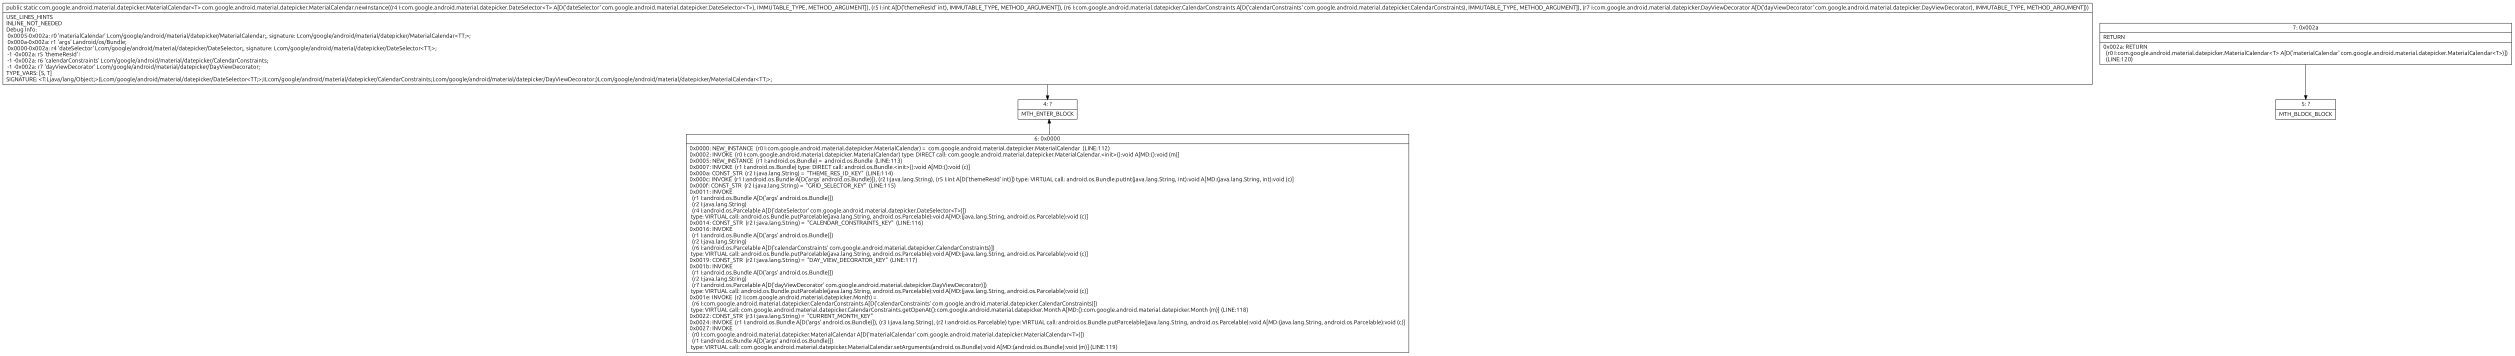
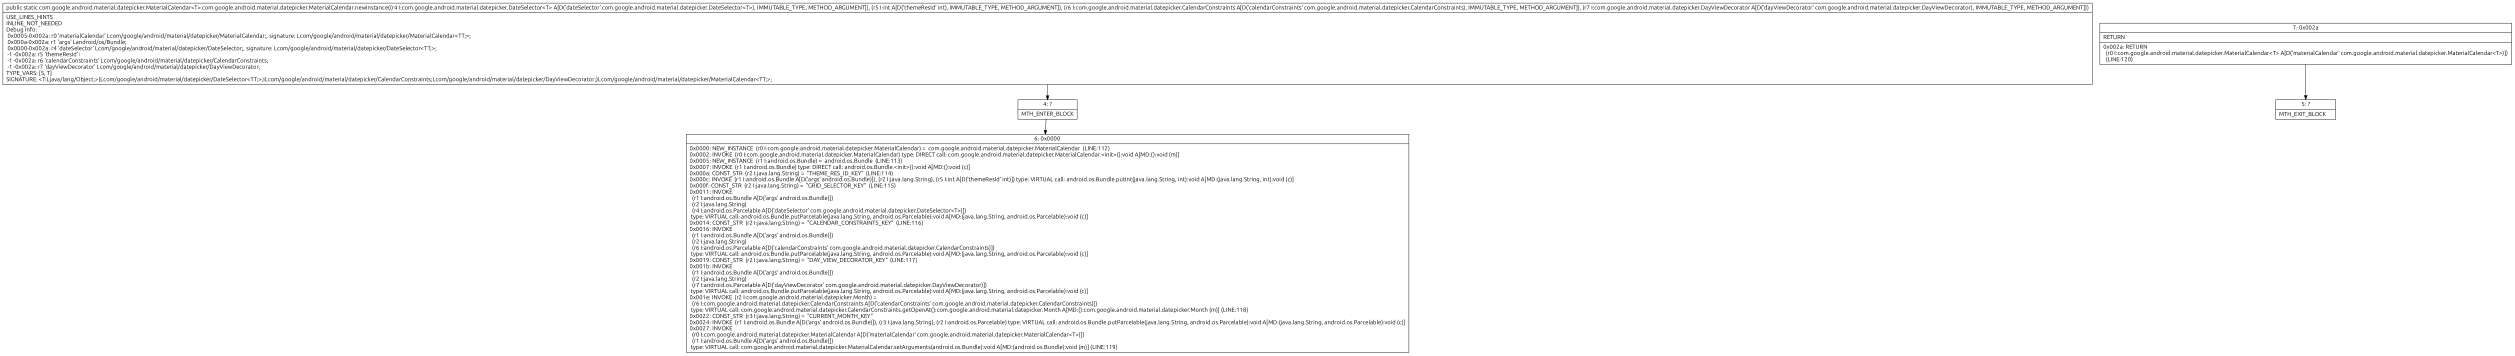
node "5: ?": text "MTH_BLOCK_BLOCK" -> "MTH_EXIT_BLOCK"
edge "6: 0x0000" -> "4: ?": reversed
